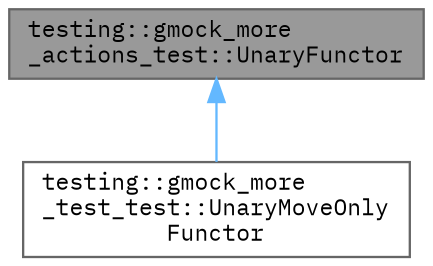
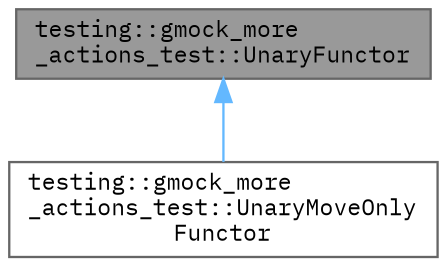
node "testing::gmock_more _test_test::UnaryMoveOnly Functor": label "testing::gmock_more _test_test::UnaryMoveOnly Functor" -> "testing::gmock_more _actions_test::UnaryMoveOnly Functor"
